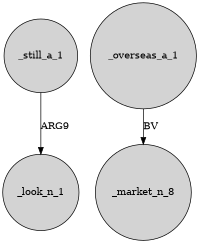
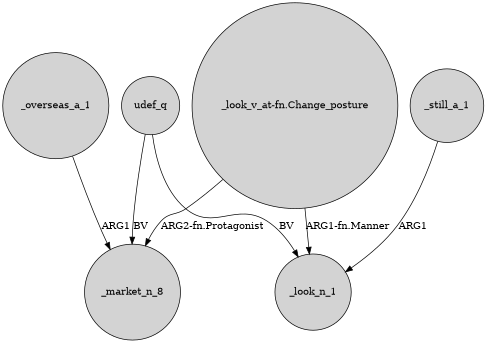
node "udef_q": added
node "_look_v_at-fn.Change_posture": added
edge "_still_a_1" -> "_look_n_1": label "ARG9" -> "ARG1"
edge "_overseas_a_1" -> "_market_n_8": label "BV" -> "ARG1"
